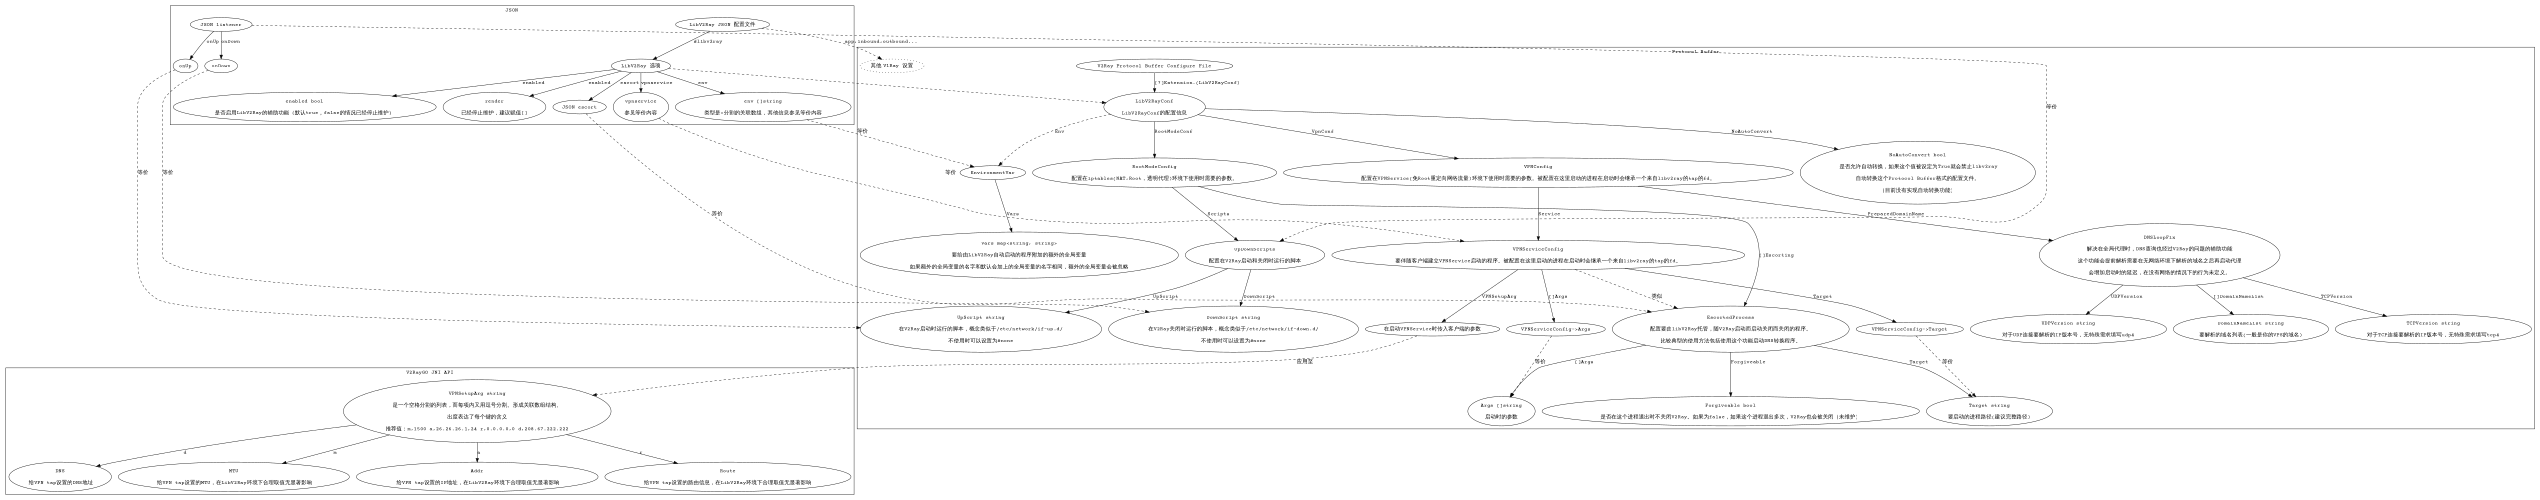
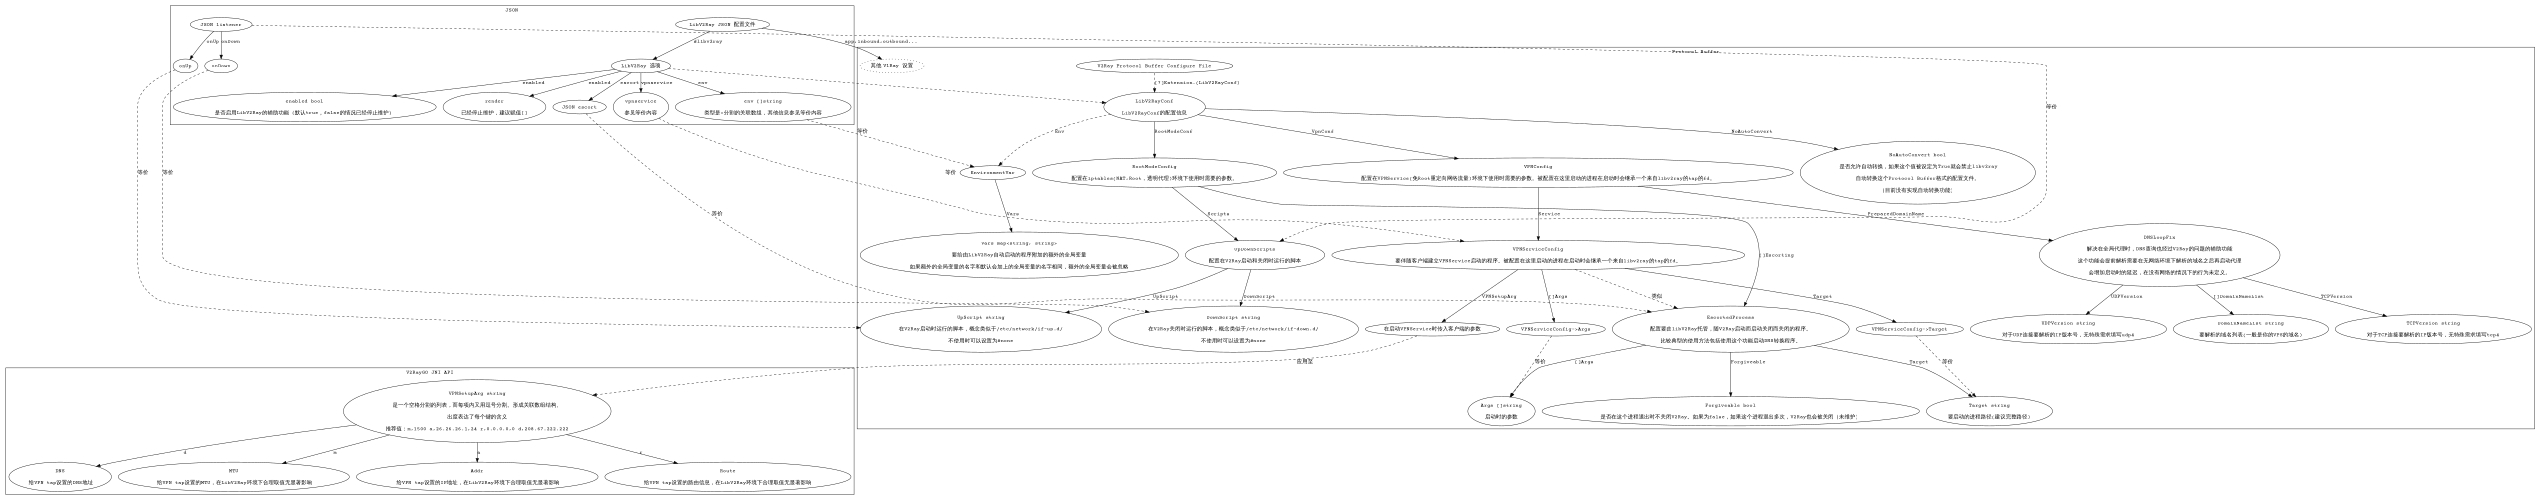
edge "LibV2Ray JSON 配置文件" -> "其他 V1Ray 设置": style dashed -> solid
edge "V2Ray Protocol Buffer Configure File" -> "LibV2RayConf LibV2RayConf的配置信息": style solid -> dashed
